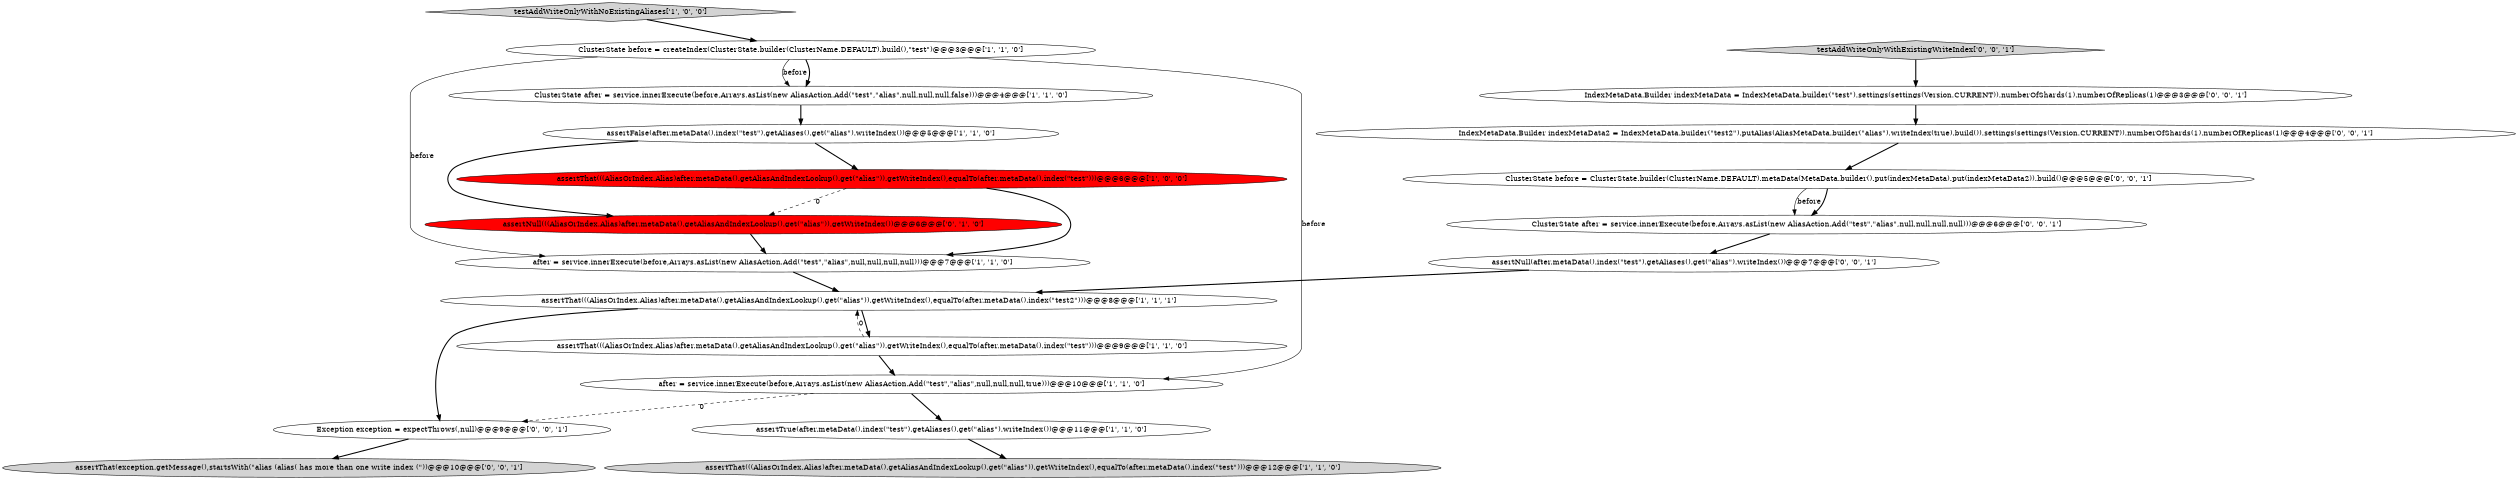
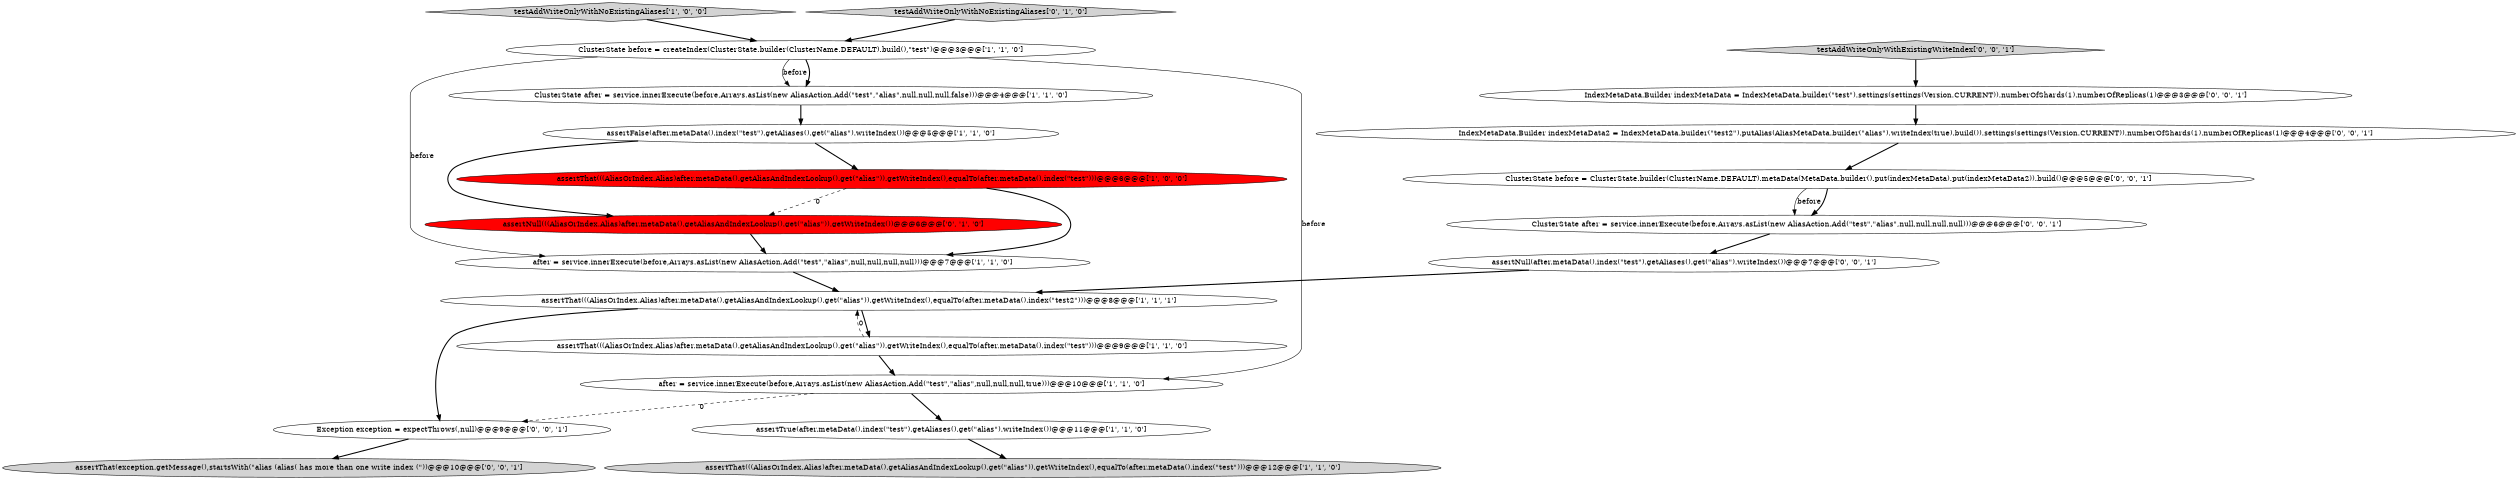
node "testAddWriteOnlyWithNoExistingAliases['0', '1', '0']": added
